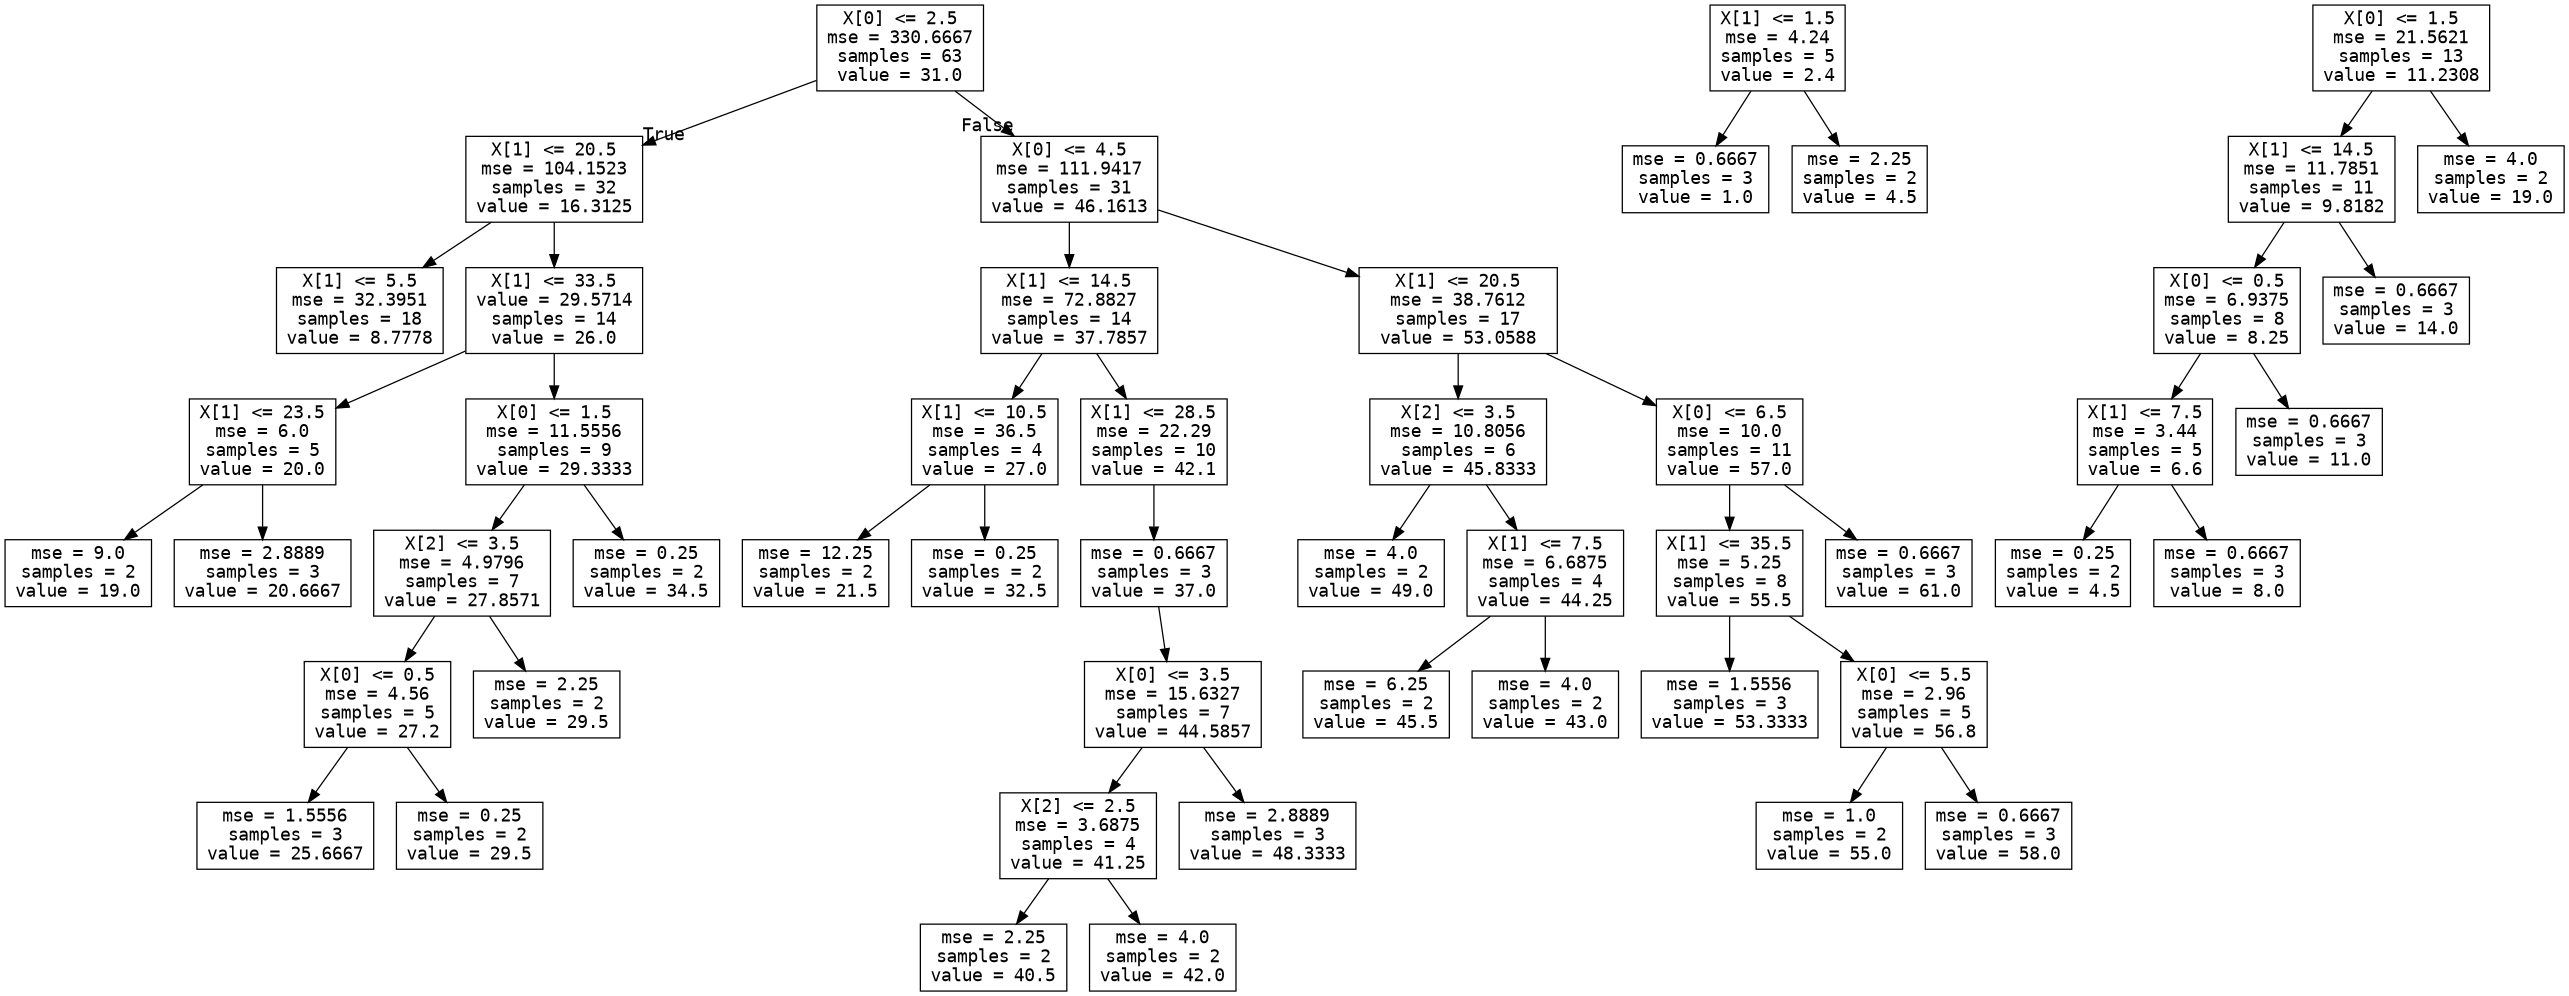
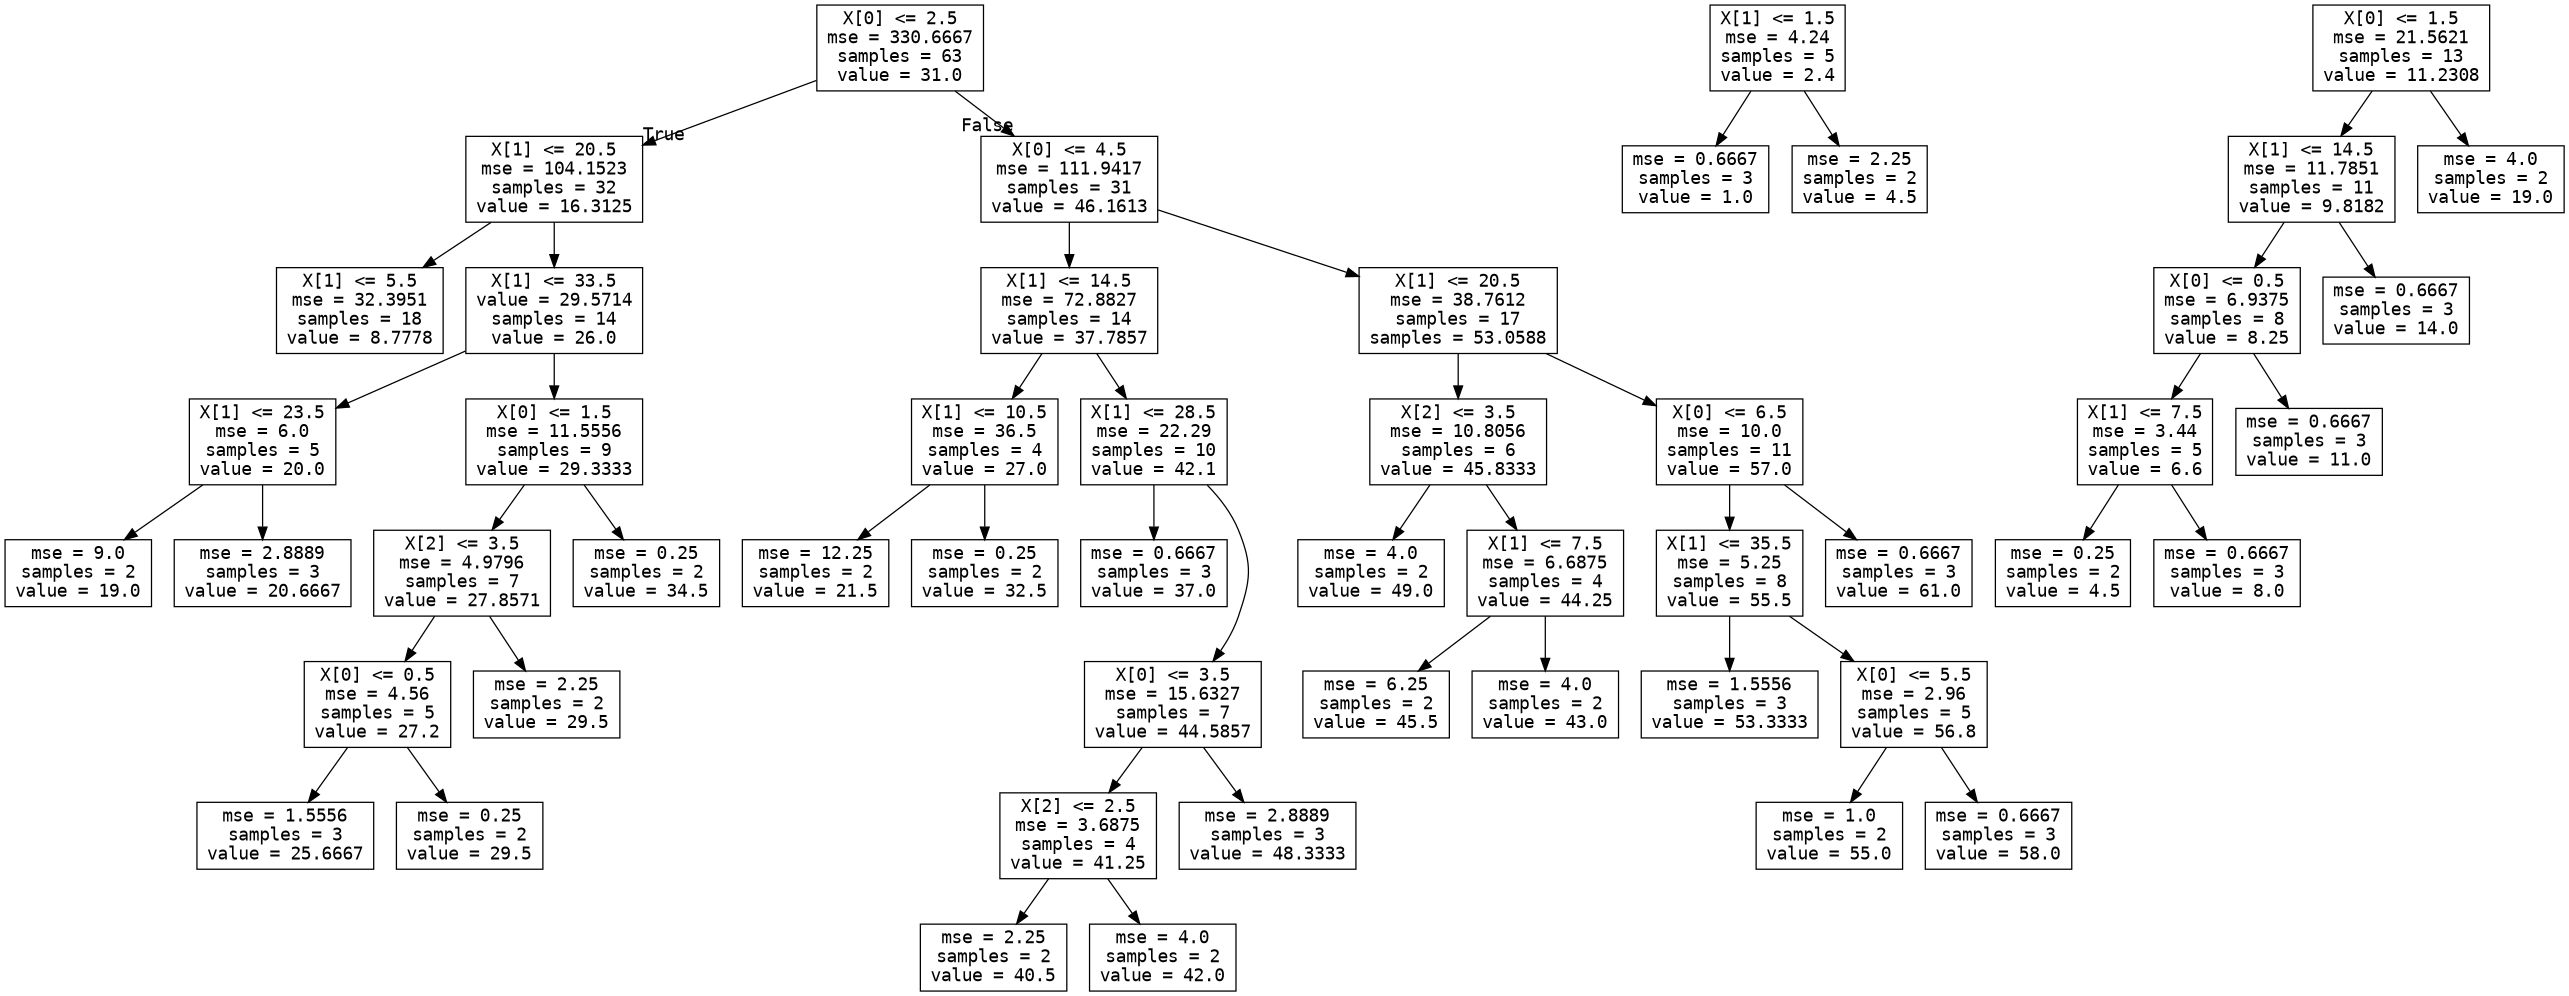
node "X[1] <= 20.5 mse = 38.7612 samples = 17 value = 53.0588": label "X[1] <= 20.5 mse = 38.7612 samples = 17 value = 53.0588" -> "X[1] <= 20.5 mse = 38.7612 samples = 17 samples = 53.0588"
edge "mse = 0.6667 samples = 3 value = 37.0" -> "X[0] <= 3.5 mse = 15.6327 samples = 7 value = 44.5857": now "X[1] <= 28.5 mse = 22.29 samples = 10 value = 42.1" -> "X[0] <= 3.5 mse = 15.6327 samples = 7 value = 44.5857"
